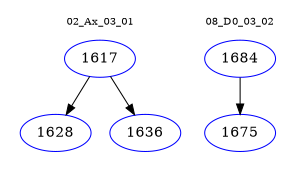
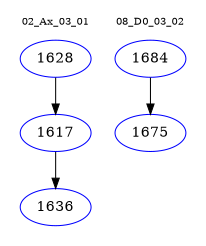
edge "1617" -> "1628": reversed
